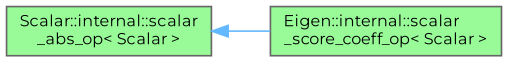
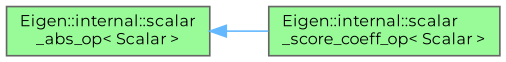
node "Scalar::internal::scalar _abs_op< Scalar >": label "Scalar::internal::scalar _abs_op< Scalar >" -> "Eigen::internal::scalar _abs_op< Scalar >"
